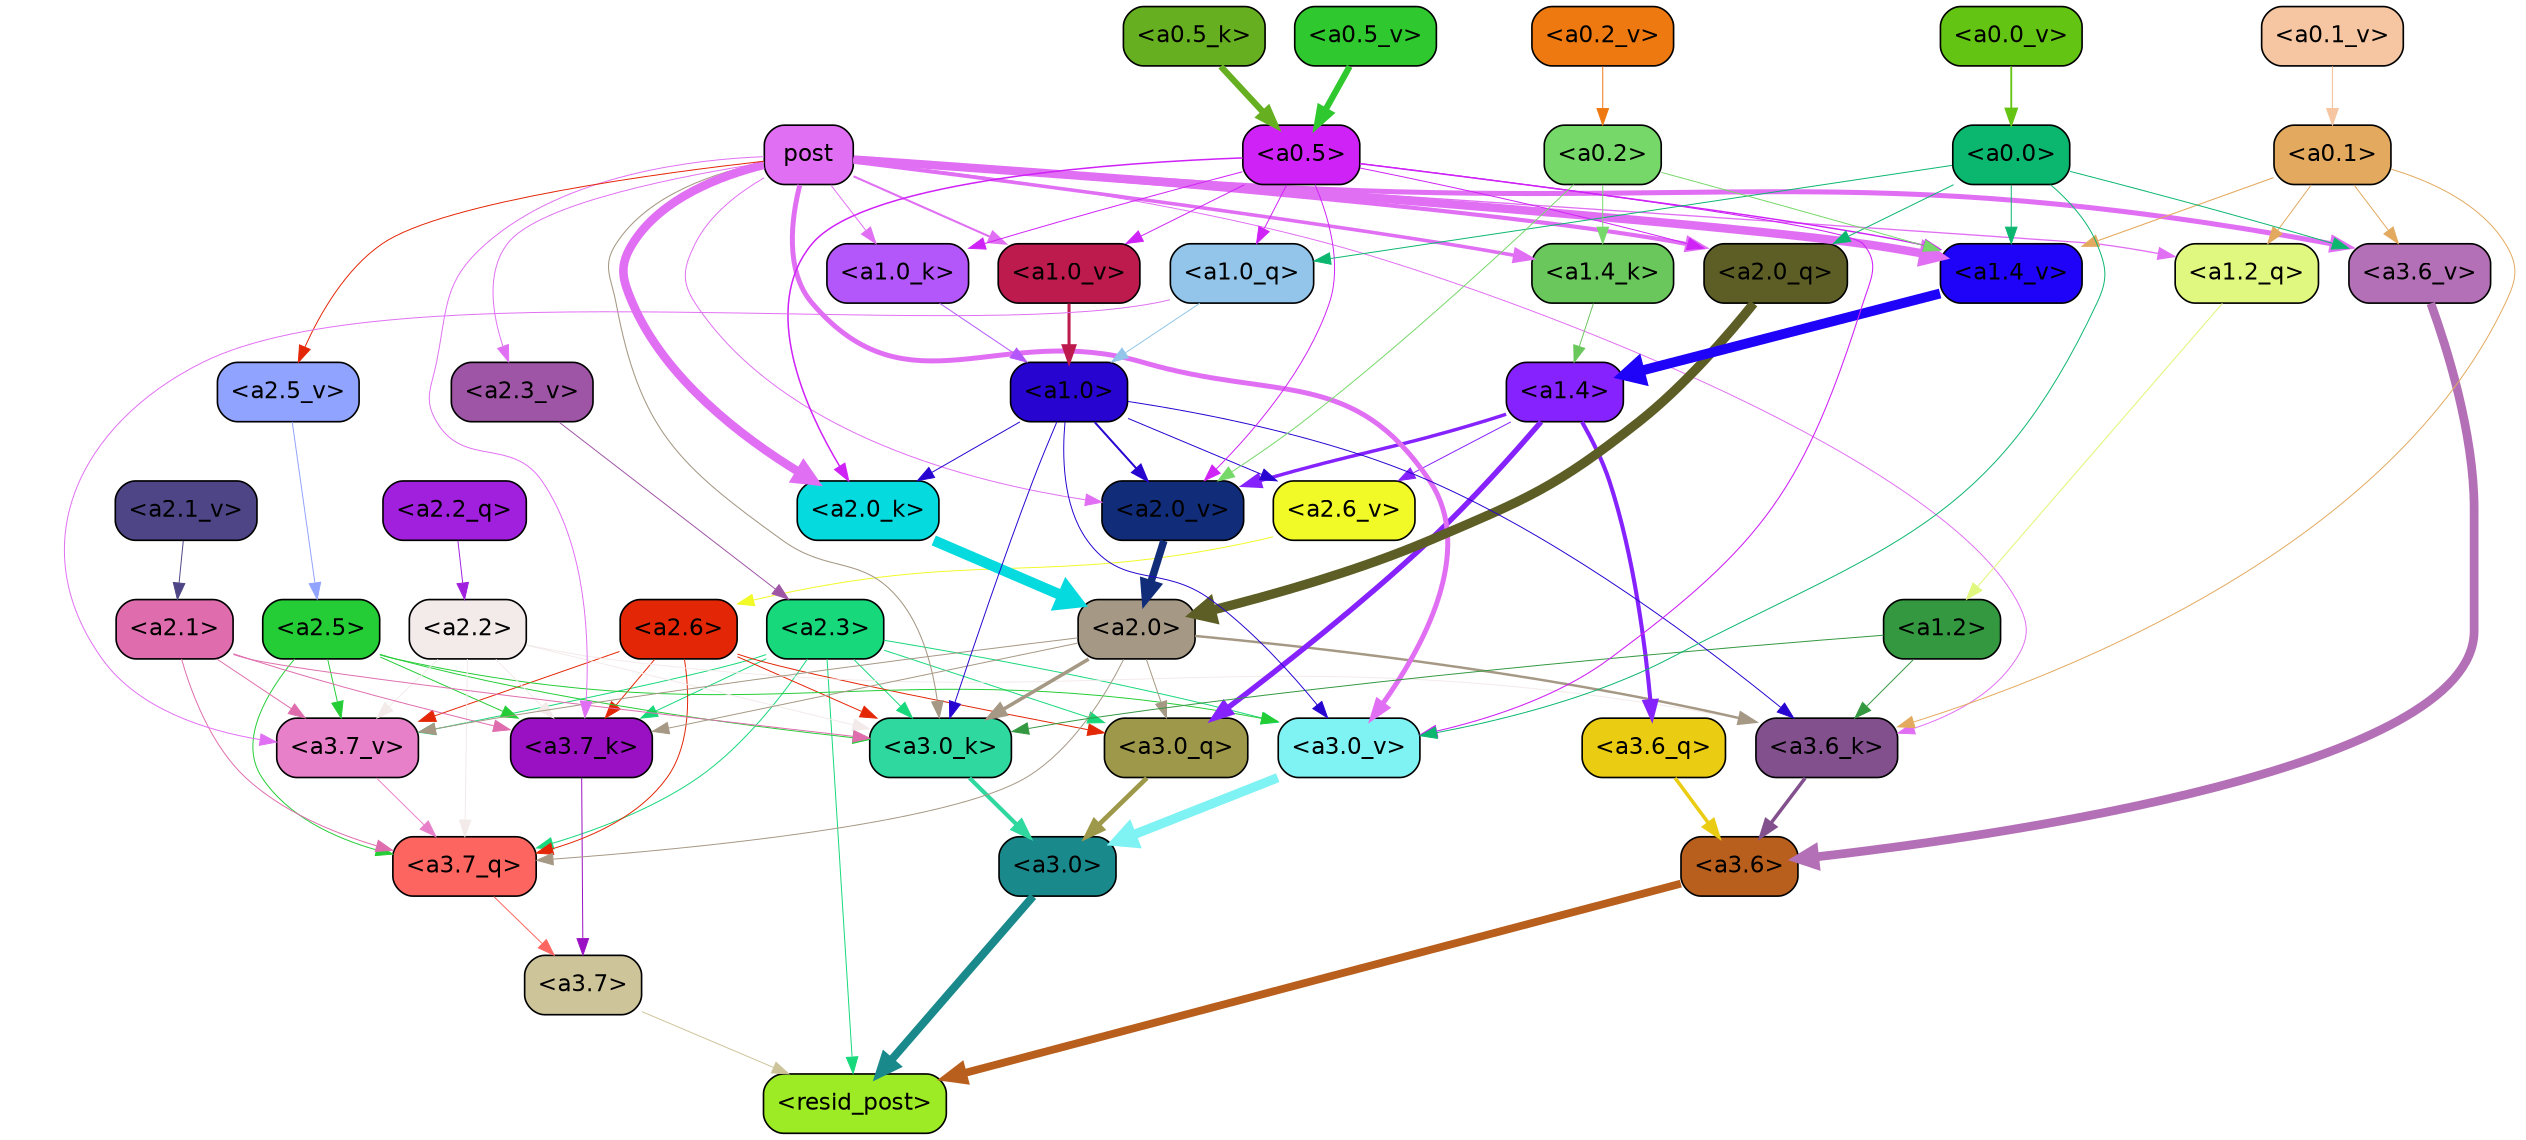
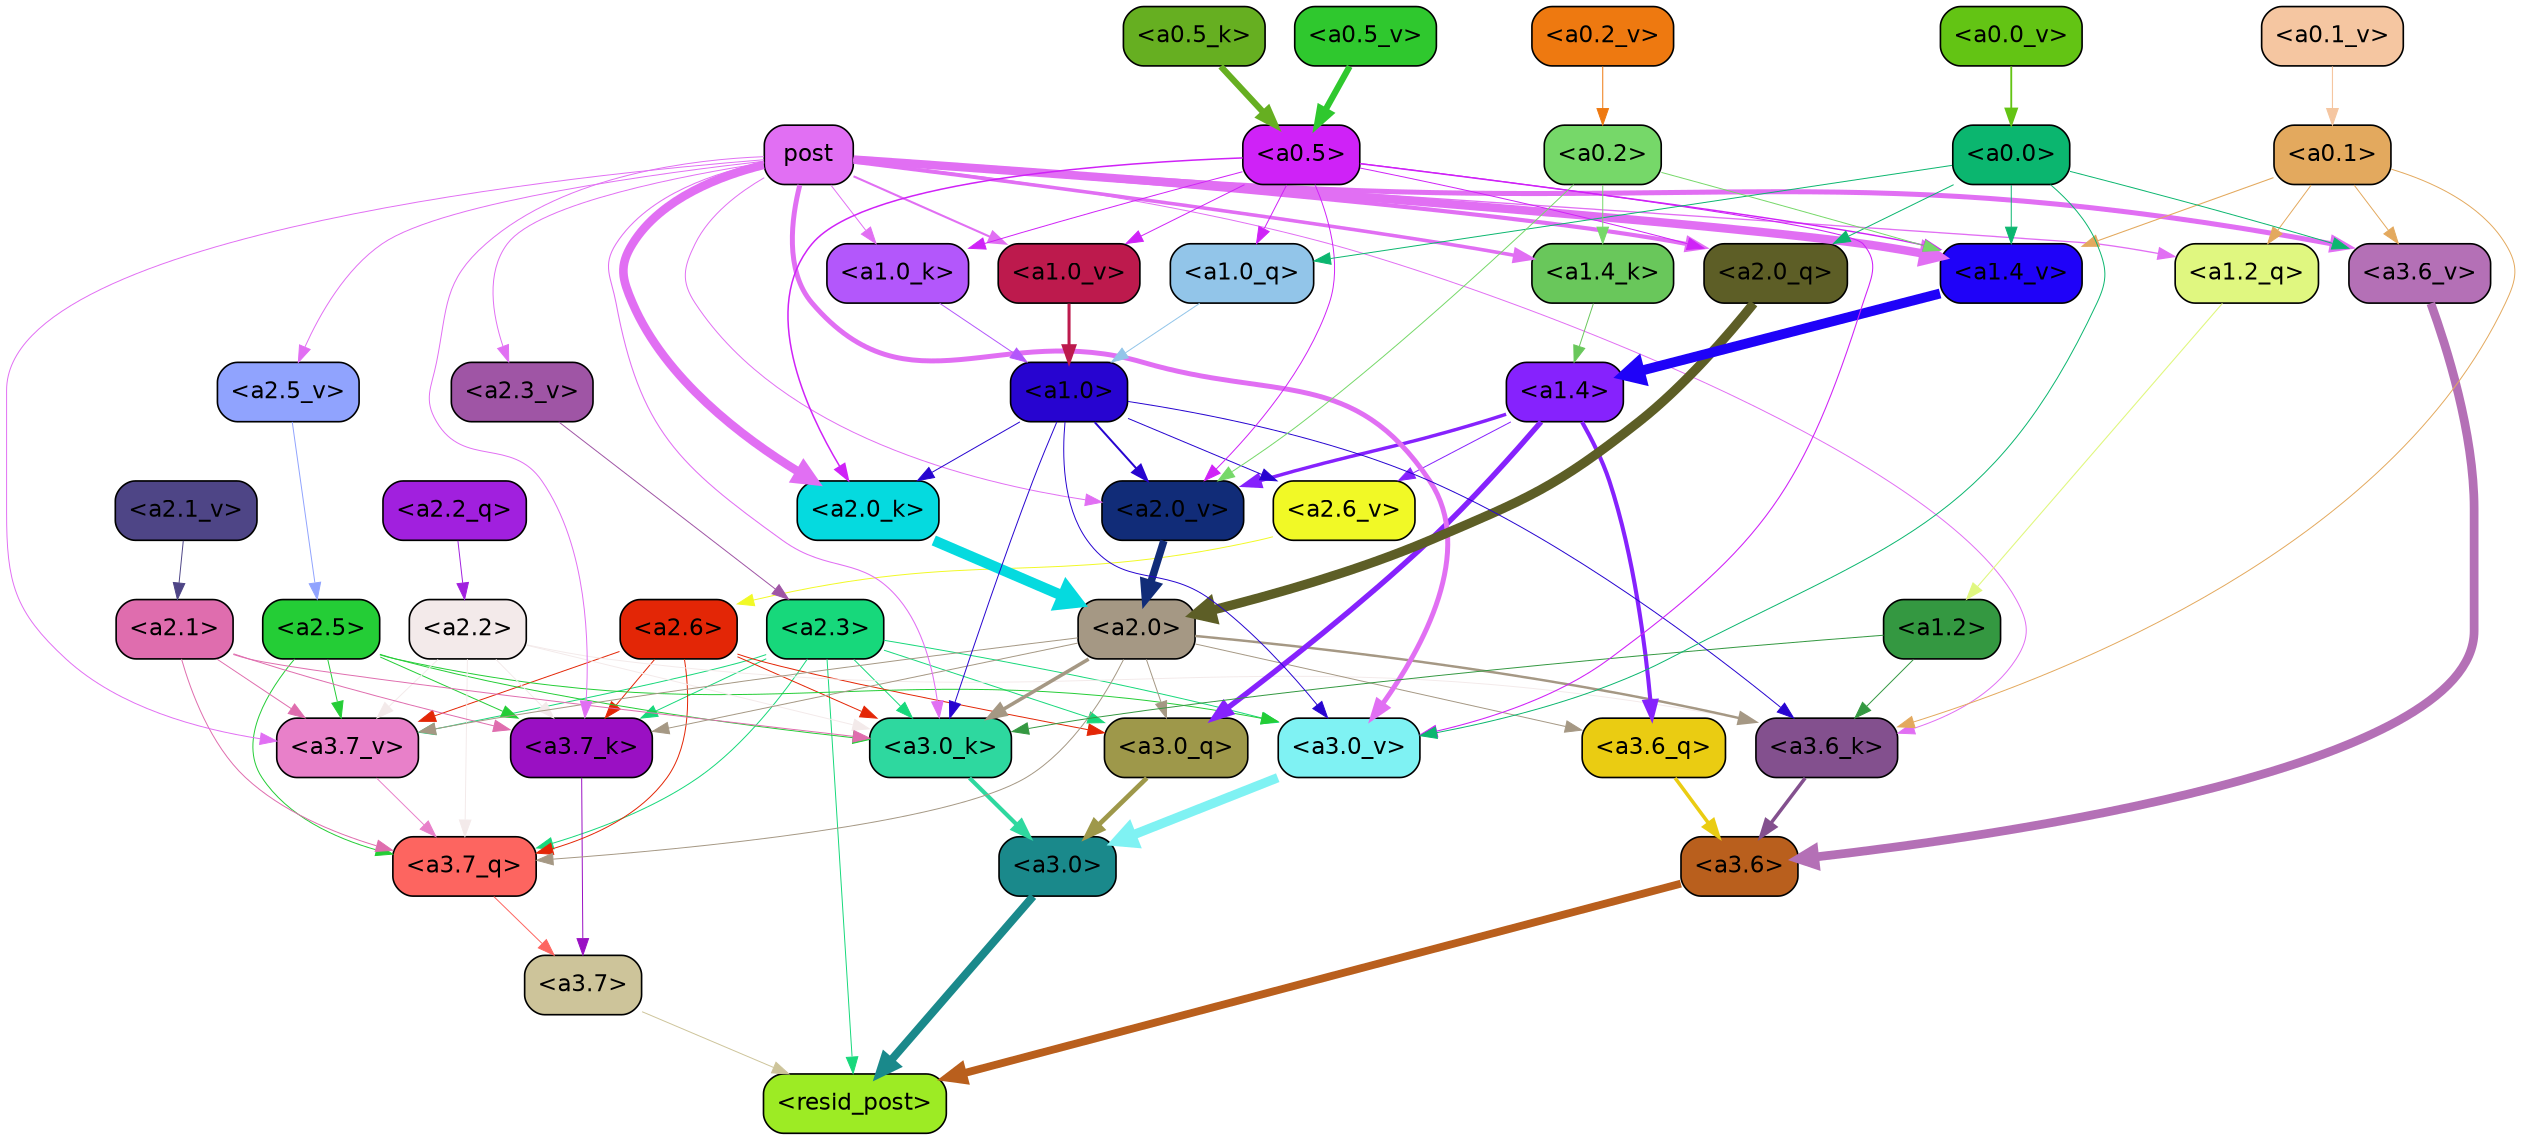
edge "post" -> "<a2.5_v>": color #e32606 -> #e16ff3
edge "<a1.0_q>" -> "<a3.7_v>": now "post" -> "<a3.7_v>"
edge "post" -> "<a3.0_k>": color #a59884 -> #e16ff3
edge "<a2.0>" -> "<a3.6_q>": added
